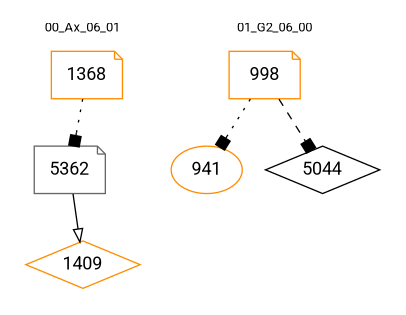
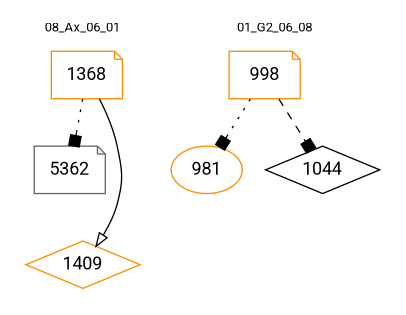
cluster "00_Ax_06_01": label "00_Ax_06_01" -> "08_Ax_06_01"
cluster "01_G2_06_00": label "01_G2_06_00" -> "01_G2_06_08"
node "941": label "941" -> "981"
node "5044": label "5044" -> "1044"
edge "5362" -> "1409": now "1368" -> "1409"
